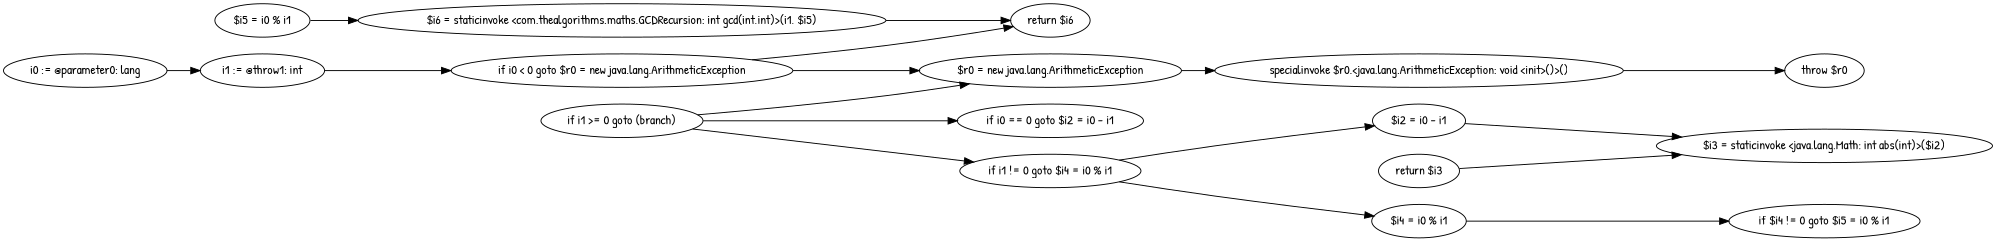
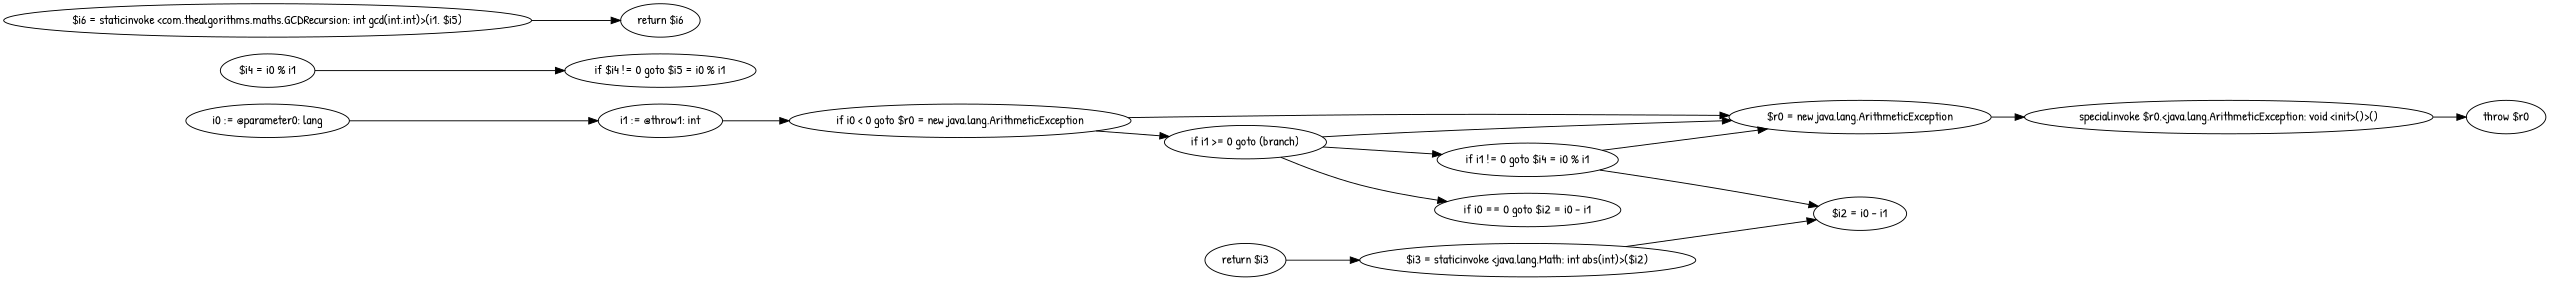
node "$i5 = i0 % i1": removed
edge "if i0 < 0 goto $r0 = new java.lang.ArithmeticException" -> "return $i6": now "if i0 < 0 goto $r0 = new java.lang.ArithmeticException" -> "if i1 >= 0 goto (branch)"
edge "$i2 = i0 - i1" -> "$i3 = staticinvoke <java.lang.Math: int abs(int)>($i2)": reversed
edge "if i1 != 0 goto $i4 = i0 % i1" -> "$i4 = i0 % i1": now "if i1 != 0 goto $i4 = i0 % i1" -> "$r0 = new java.lang.ArithmeticException"
